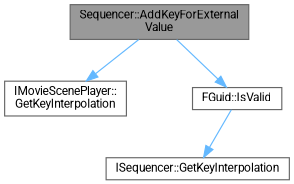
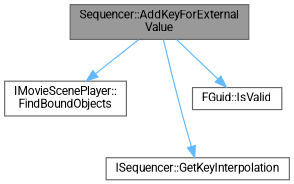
node "IMovieScenePlayer:: GetKeyInterpolation": label "IMovieScenePlayer:: GetKeyInterpolation" -> "IMovieScenePlayer:: FindBoundObjects"
edge "FGuid::IsValid" -> "ISequencer::GetKeyInterpolation": now "Sequencer::AddKeyForExternal Value" -> "ISequencer::GetKeyInterpolation"
